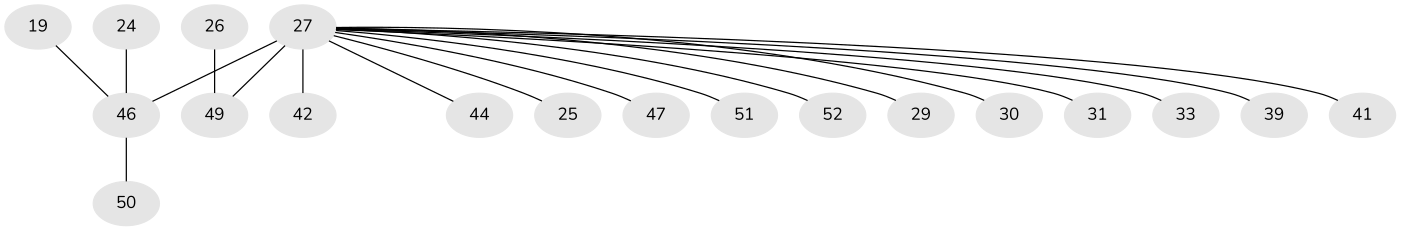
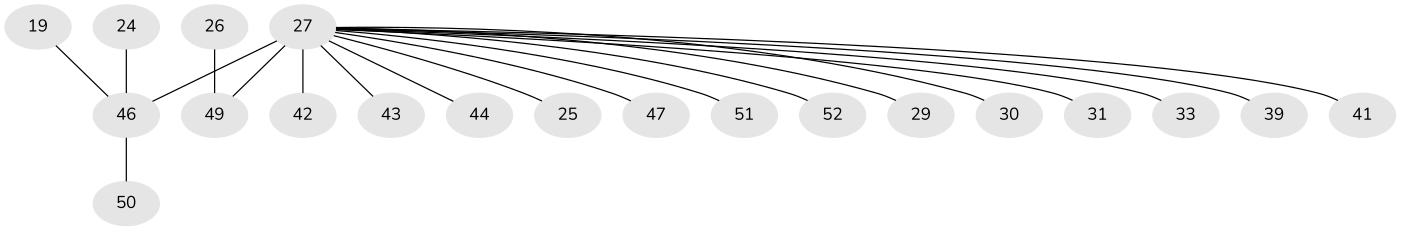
node "43": added
